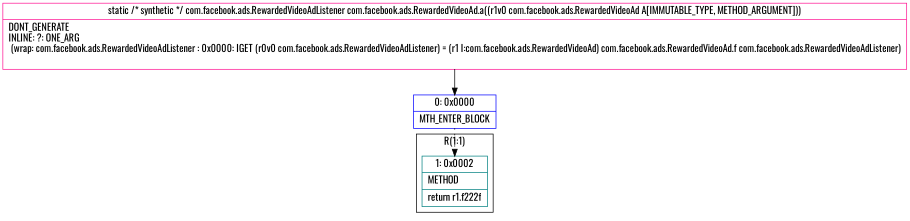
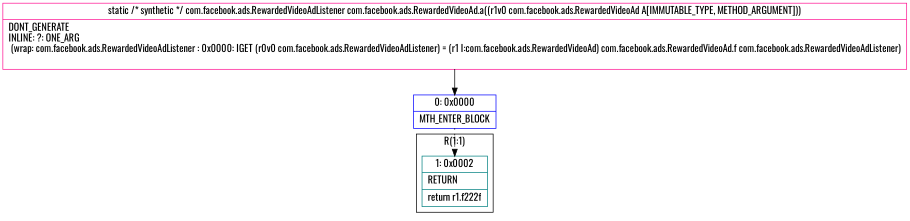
node "1: 0x0002": text "METHOD" -> "RETURN"
